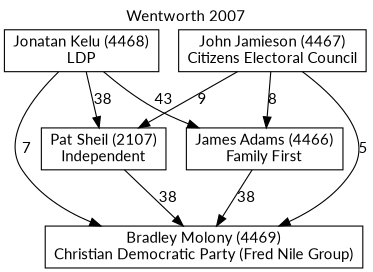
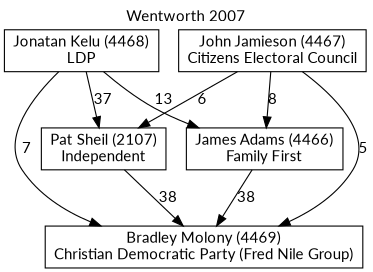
edge "Jonatan Kelu (4468) LDP" -> "Pat Sheil (2107) Independent": label "38" -> "37"
edge "Jonatan Kelu (4468) LDP" -> "James Adams (4466) Family First": label "43" -> "13"
edge "John Jamieson (4467) Citizens Electoral Council" -> "Pat Sheil (2107) Independent": label "9" -> "6"
